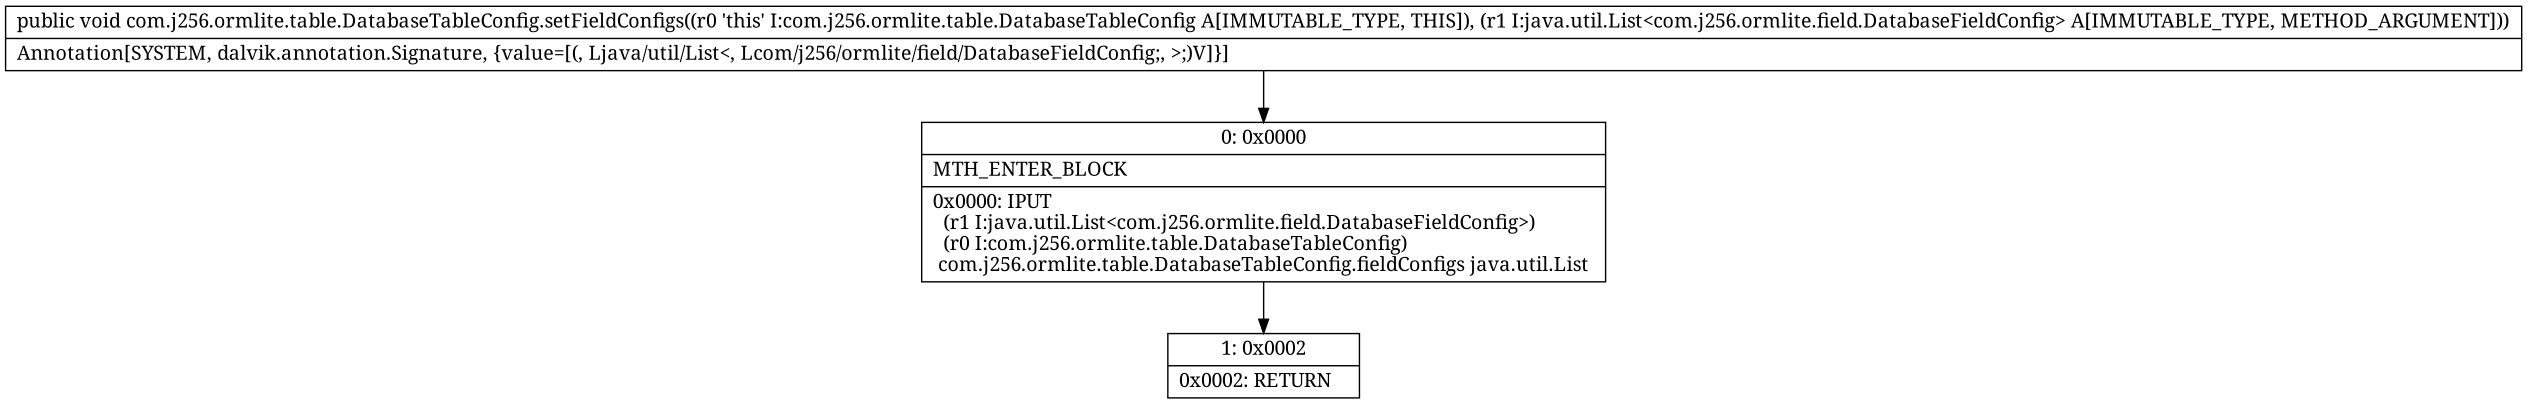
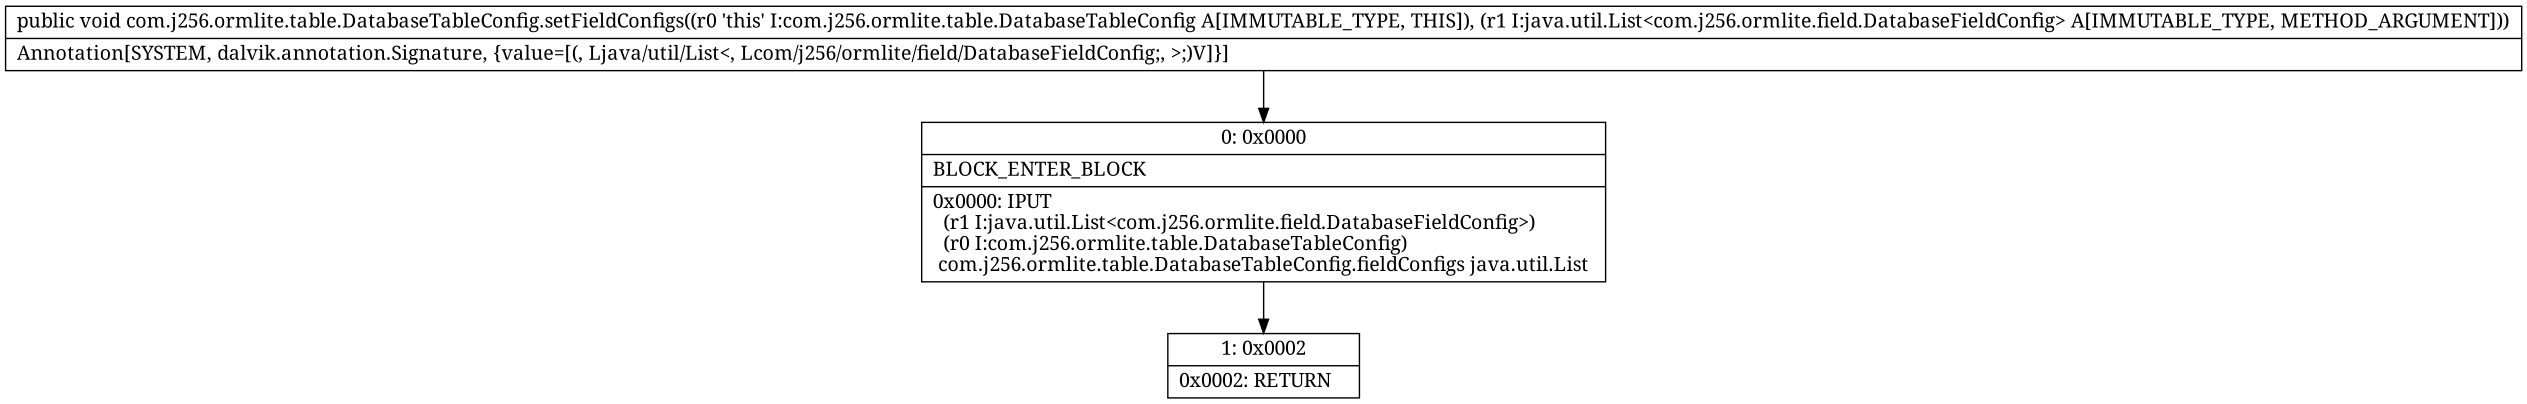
node "0: 0x0000": text "MTH_ENTER_BLOCK" -> "BLOCK_ENTER_BLOCK"
